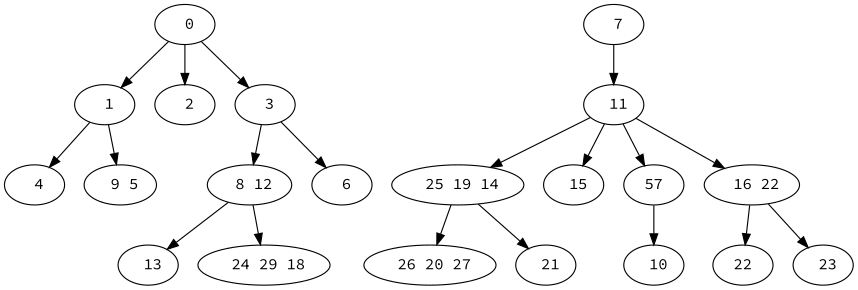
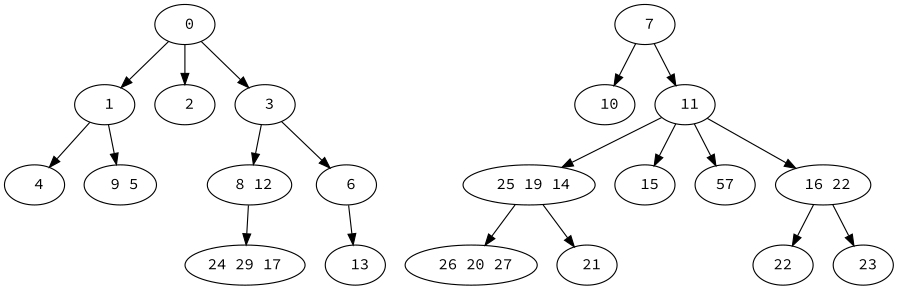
edge "57" -> "10": now "7" -> "10"
edge "8 12" -> "13": now "6" -> "13"
node "24 29 18": label "24 29 18" -> "24 29 17"
